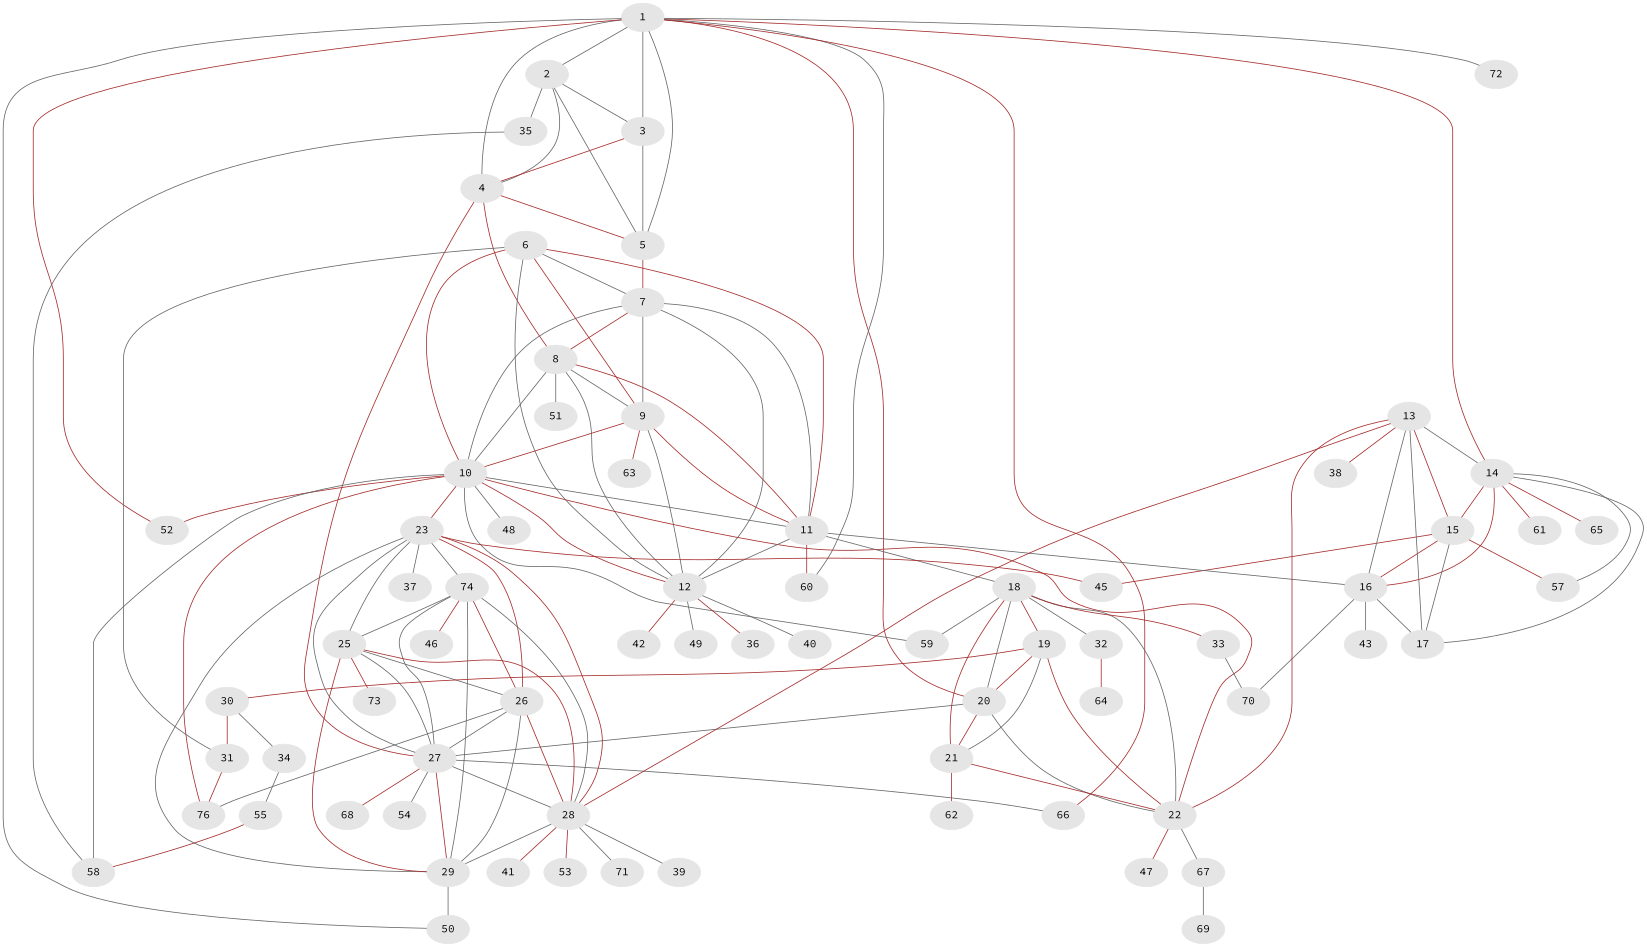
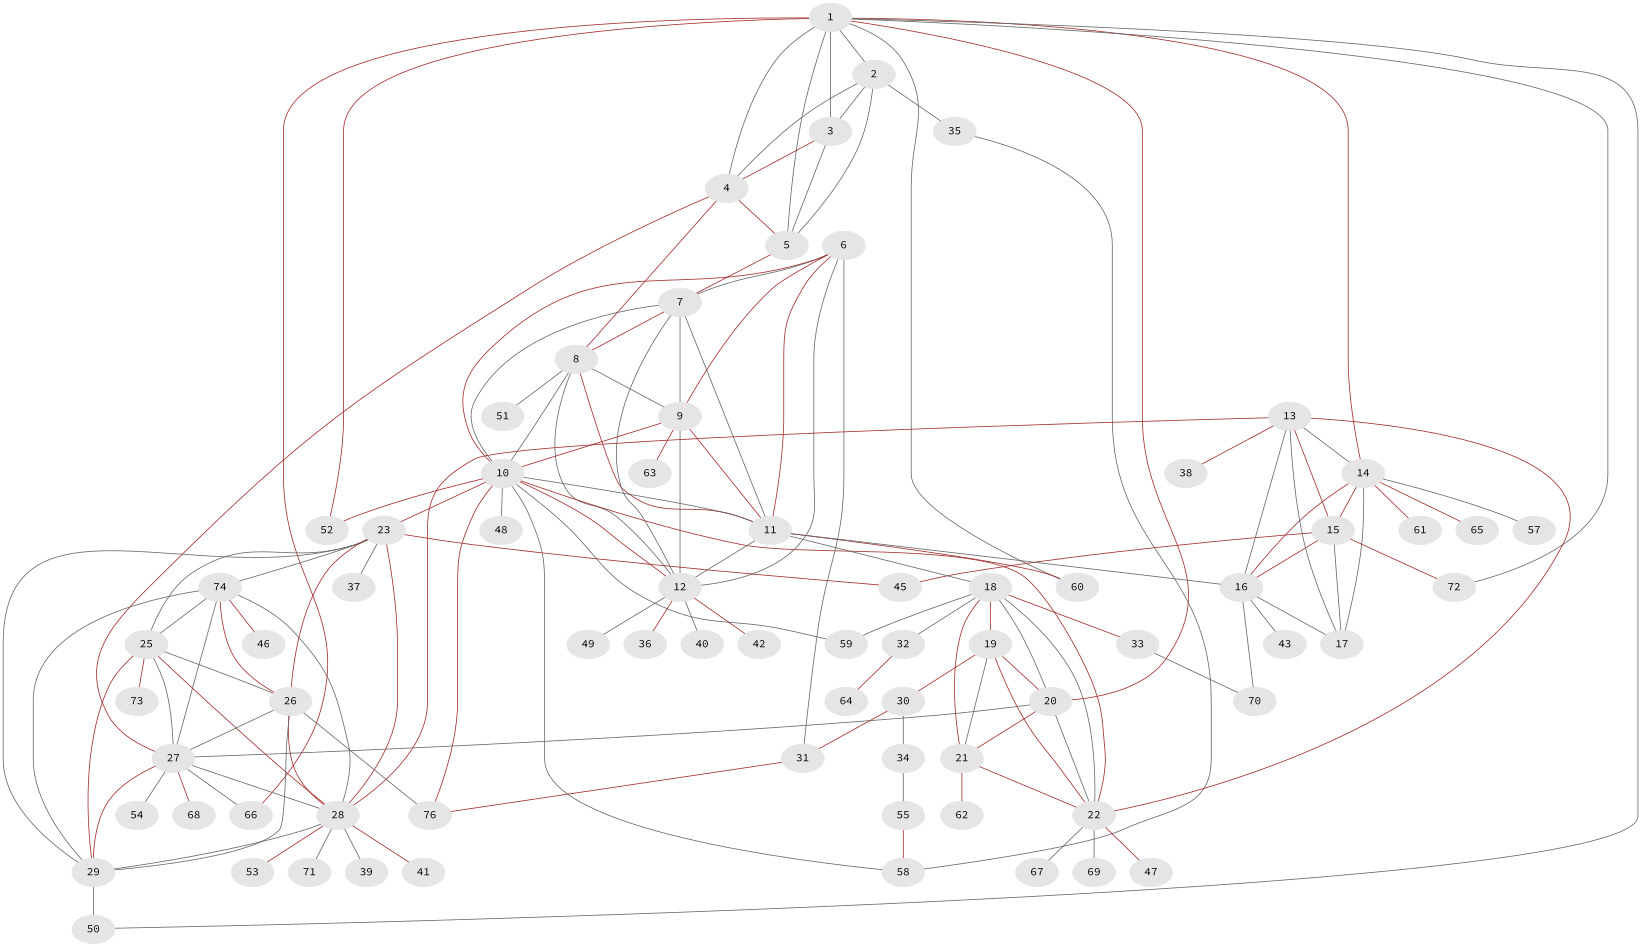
edge "15" -- "57": now "15" -- "72"
edge "23" -- "27": removed
edge "67" -- "69": now "22" -- "69"
